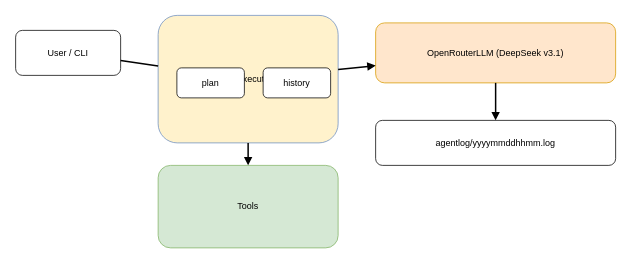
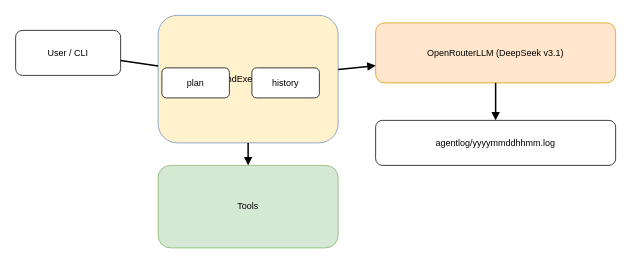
node "plan": moved (210, 83) -> (195, 83)
node "history": moved (297, 83) -> (285, 83)
